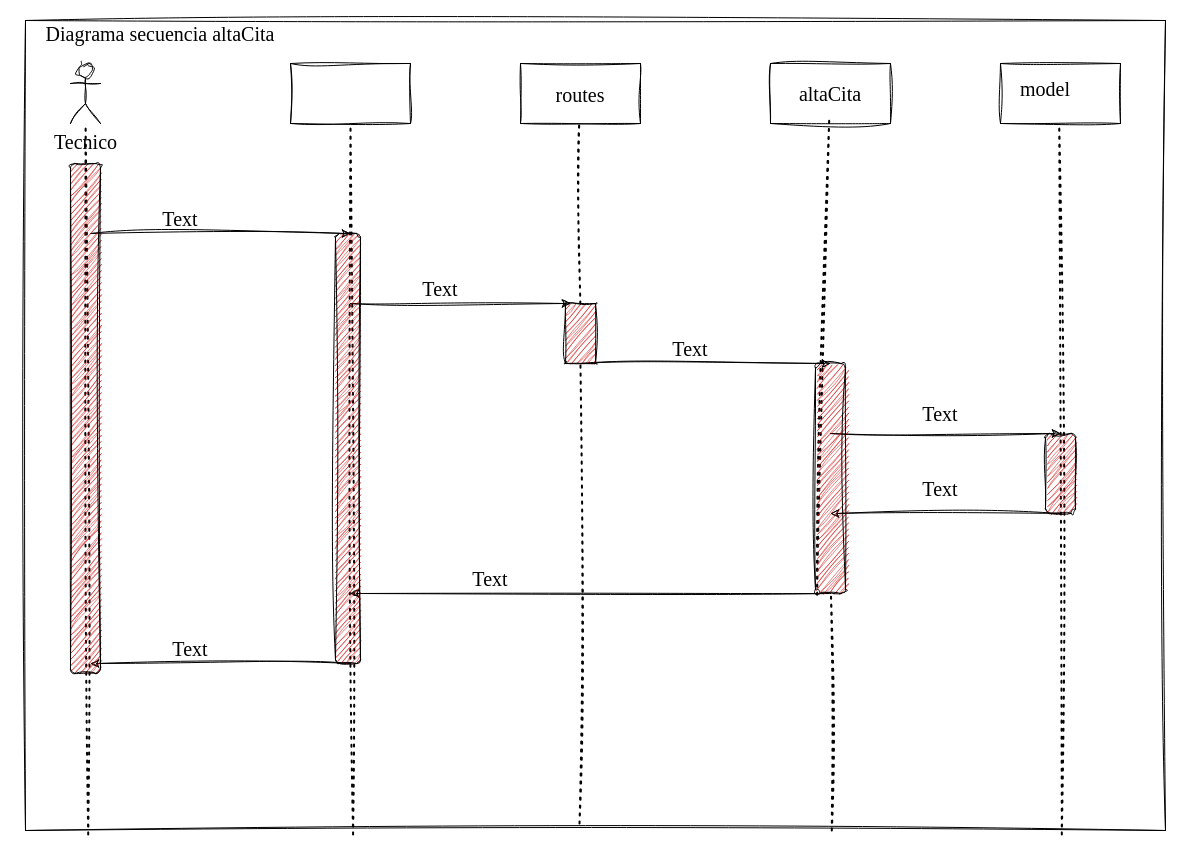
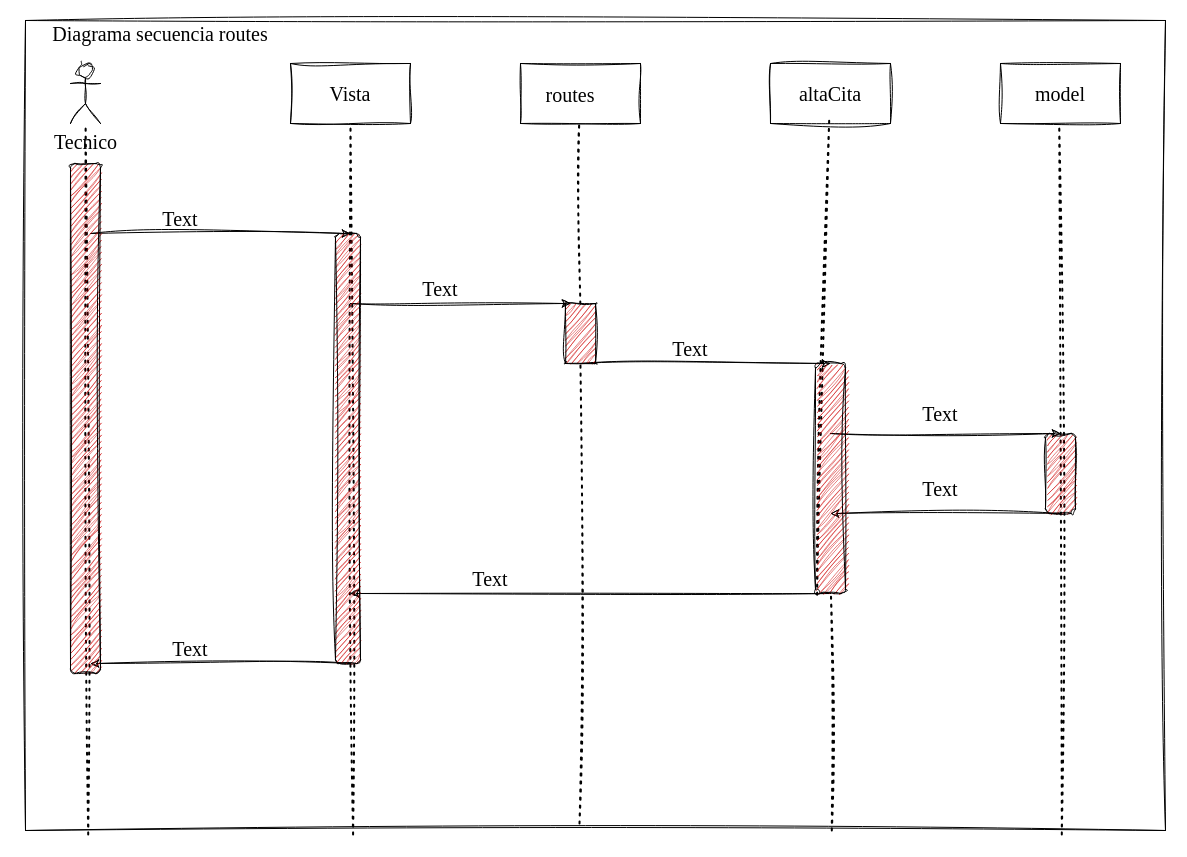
node "Diagrama secuencia altaCita": label "Diagrama secuencia altaCita" -> "Diagrama secuencia routes"
node "model": moved (1046, 89) -> (1061, 94)
node "Vista": added
node "routes": moved (581, 95) -> (571, 95)
